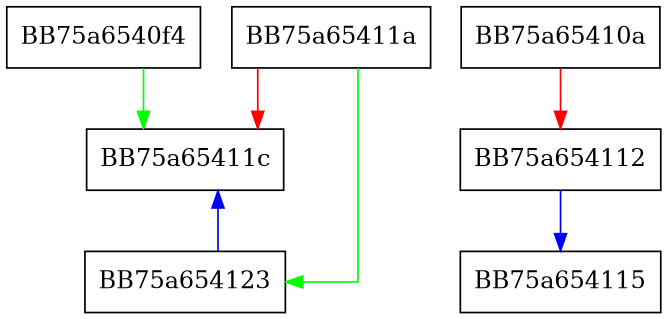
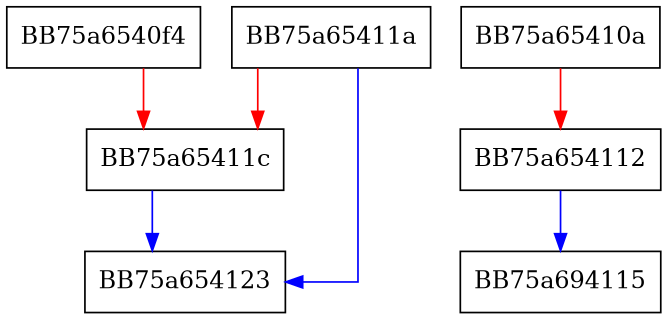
edge "BB75a6540f4" -> "BB75a65411c": color green -> red
edge "BB75a65411a" -> "BB75a654123": color green -> blue
edge "BB75a654123" -> "BB75a65411c": reversed
node "BB75a654115": label "BB75a654115" -> "BB75a694115"
